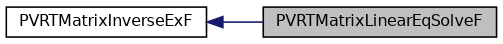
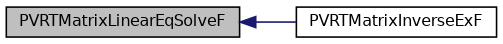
edge "PVRTMatrixLinearEqSolveF" -> "PVRTMatrixInverseExF": reversed
